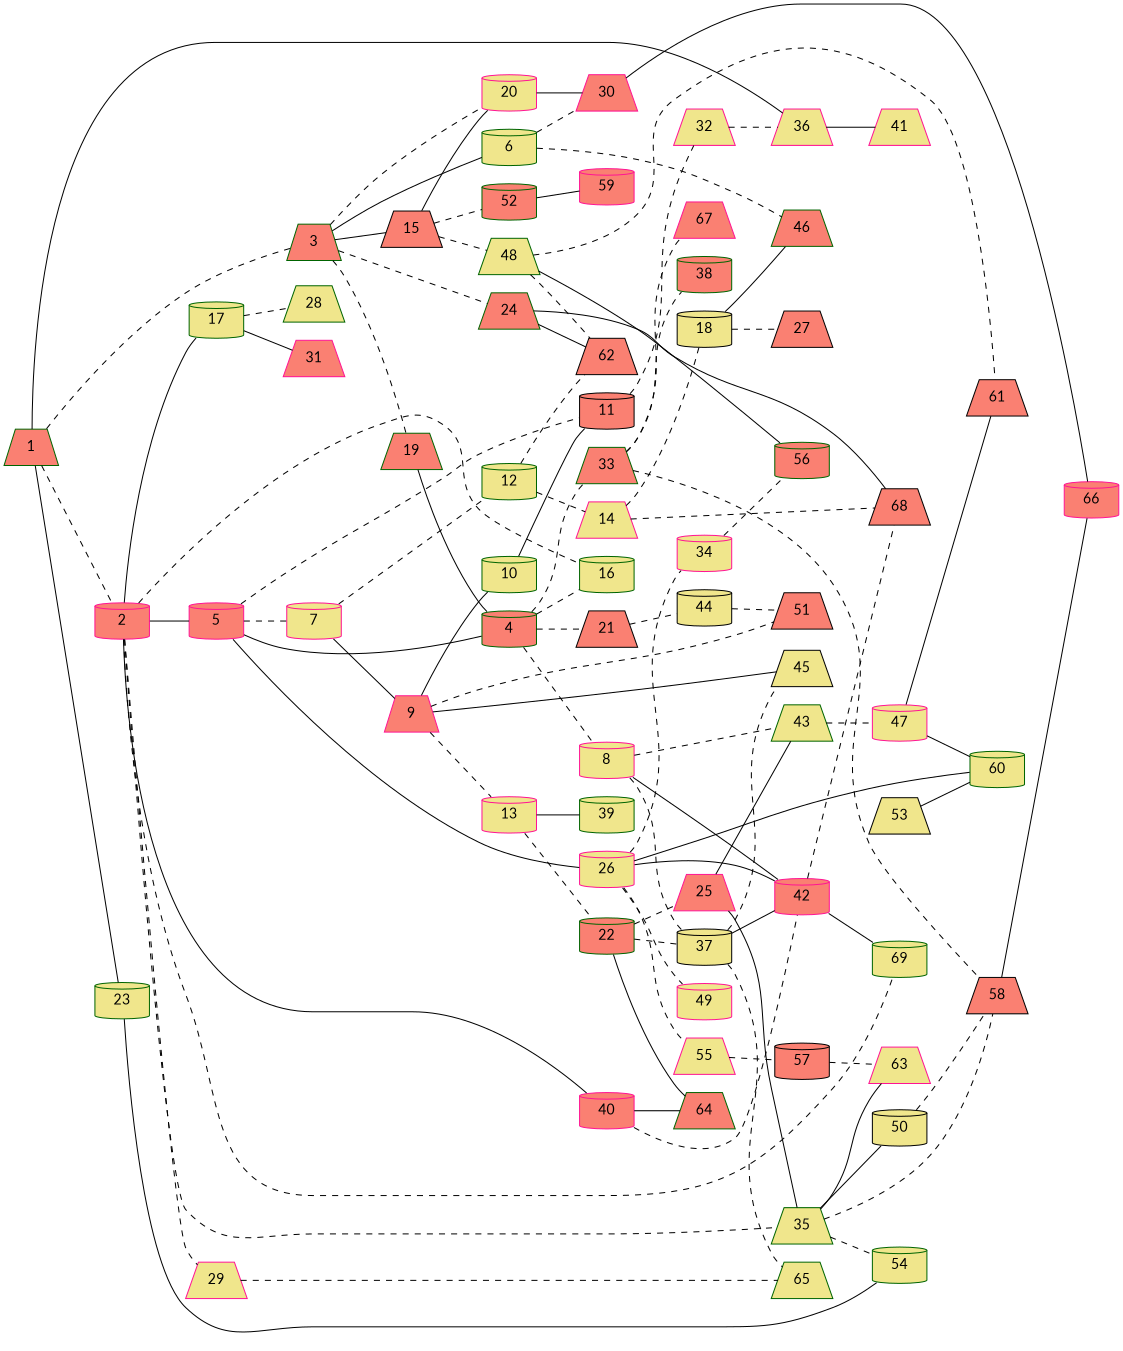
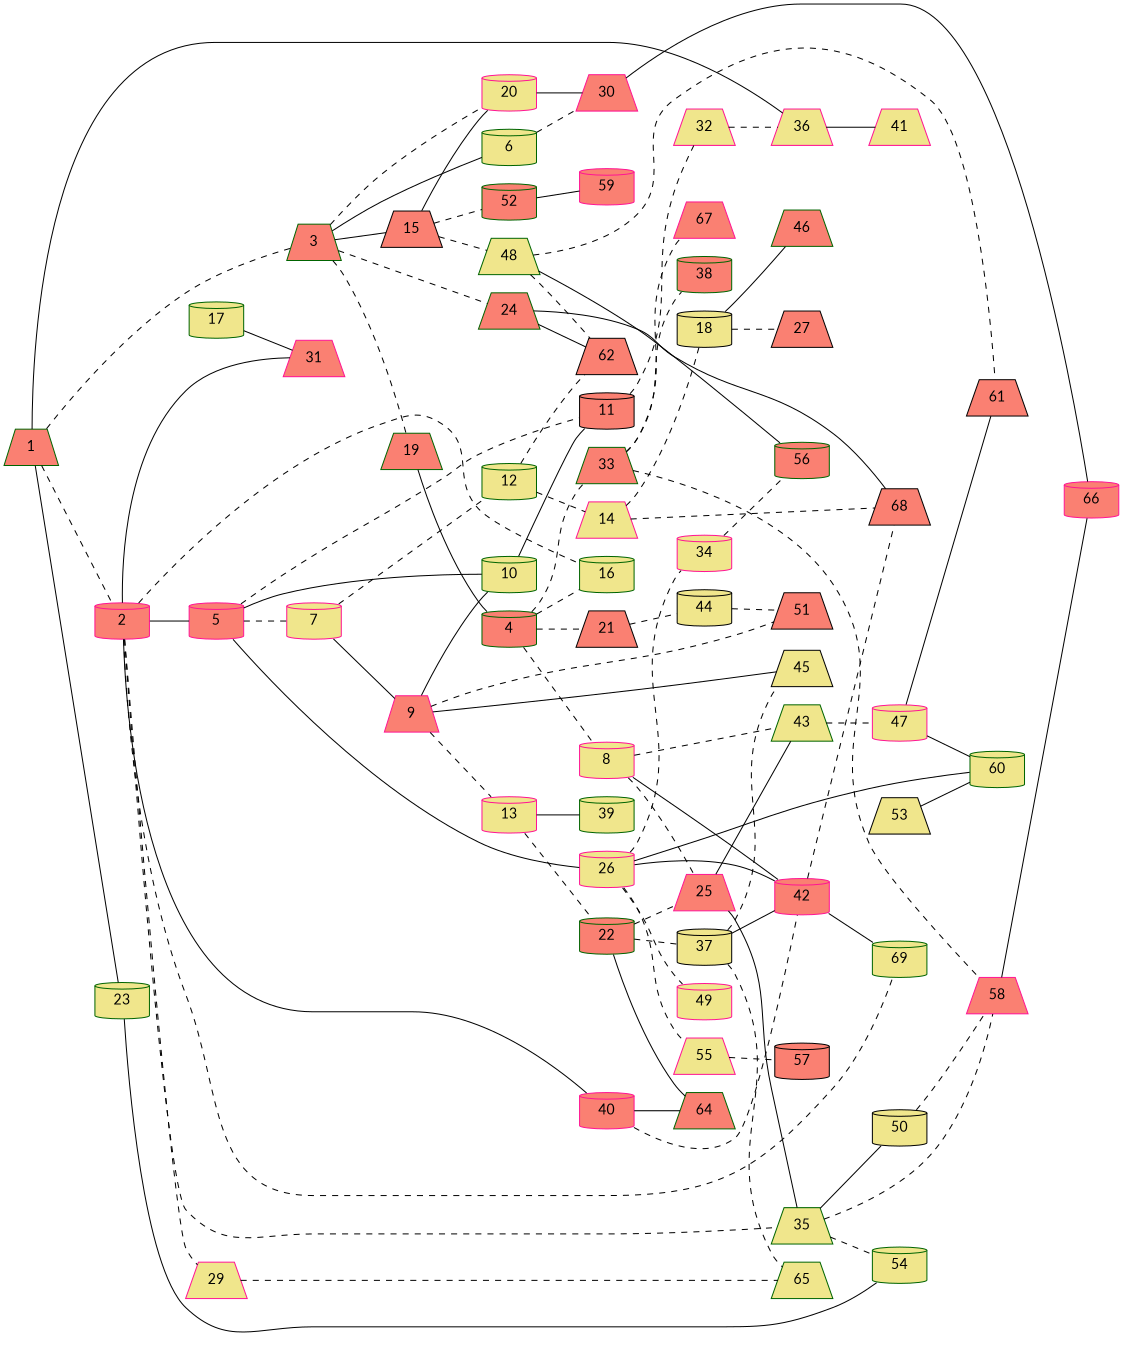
edge "6" -- "46": removed
node "28": removed
edge "17" -- "2": now "31" -- "2"
edge "5" -- "4": now "5" -- "10"
edge "8" -- "37": now "8" -- "25"
node "58": color black -> deeppink
node "63": removed
